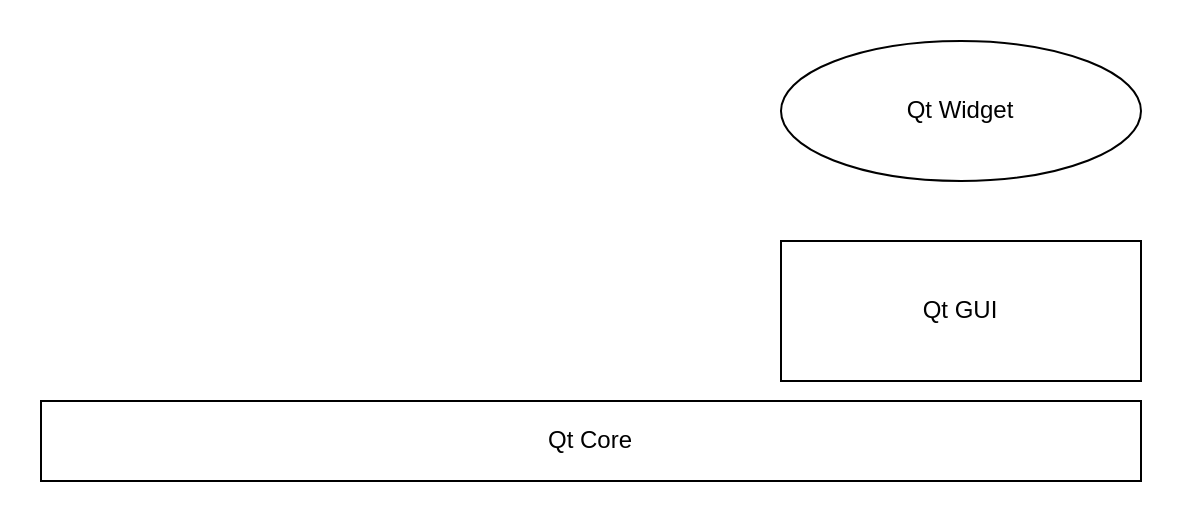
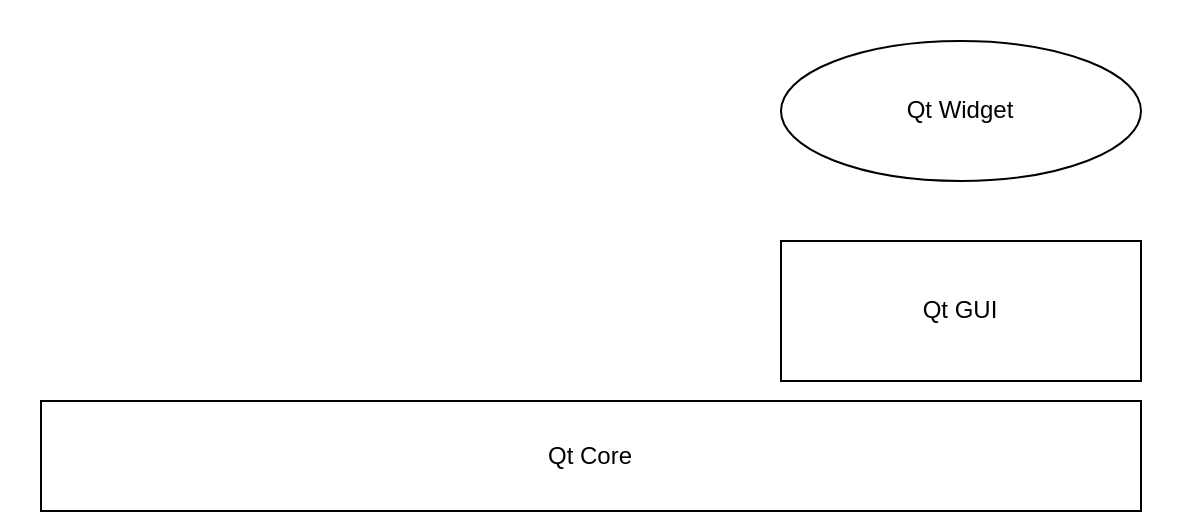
node "Qt Core": size 1100x80 -> 1100x110
